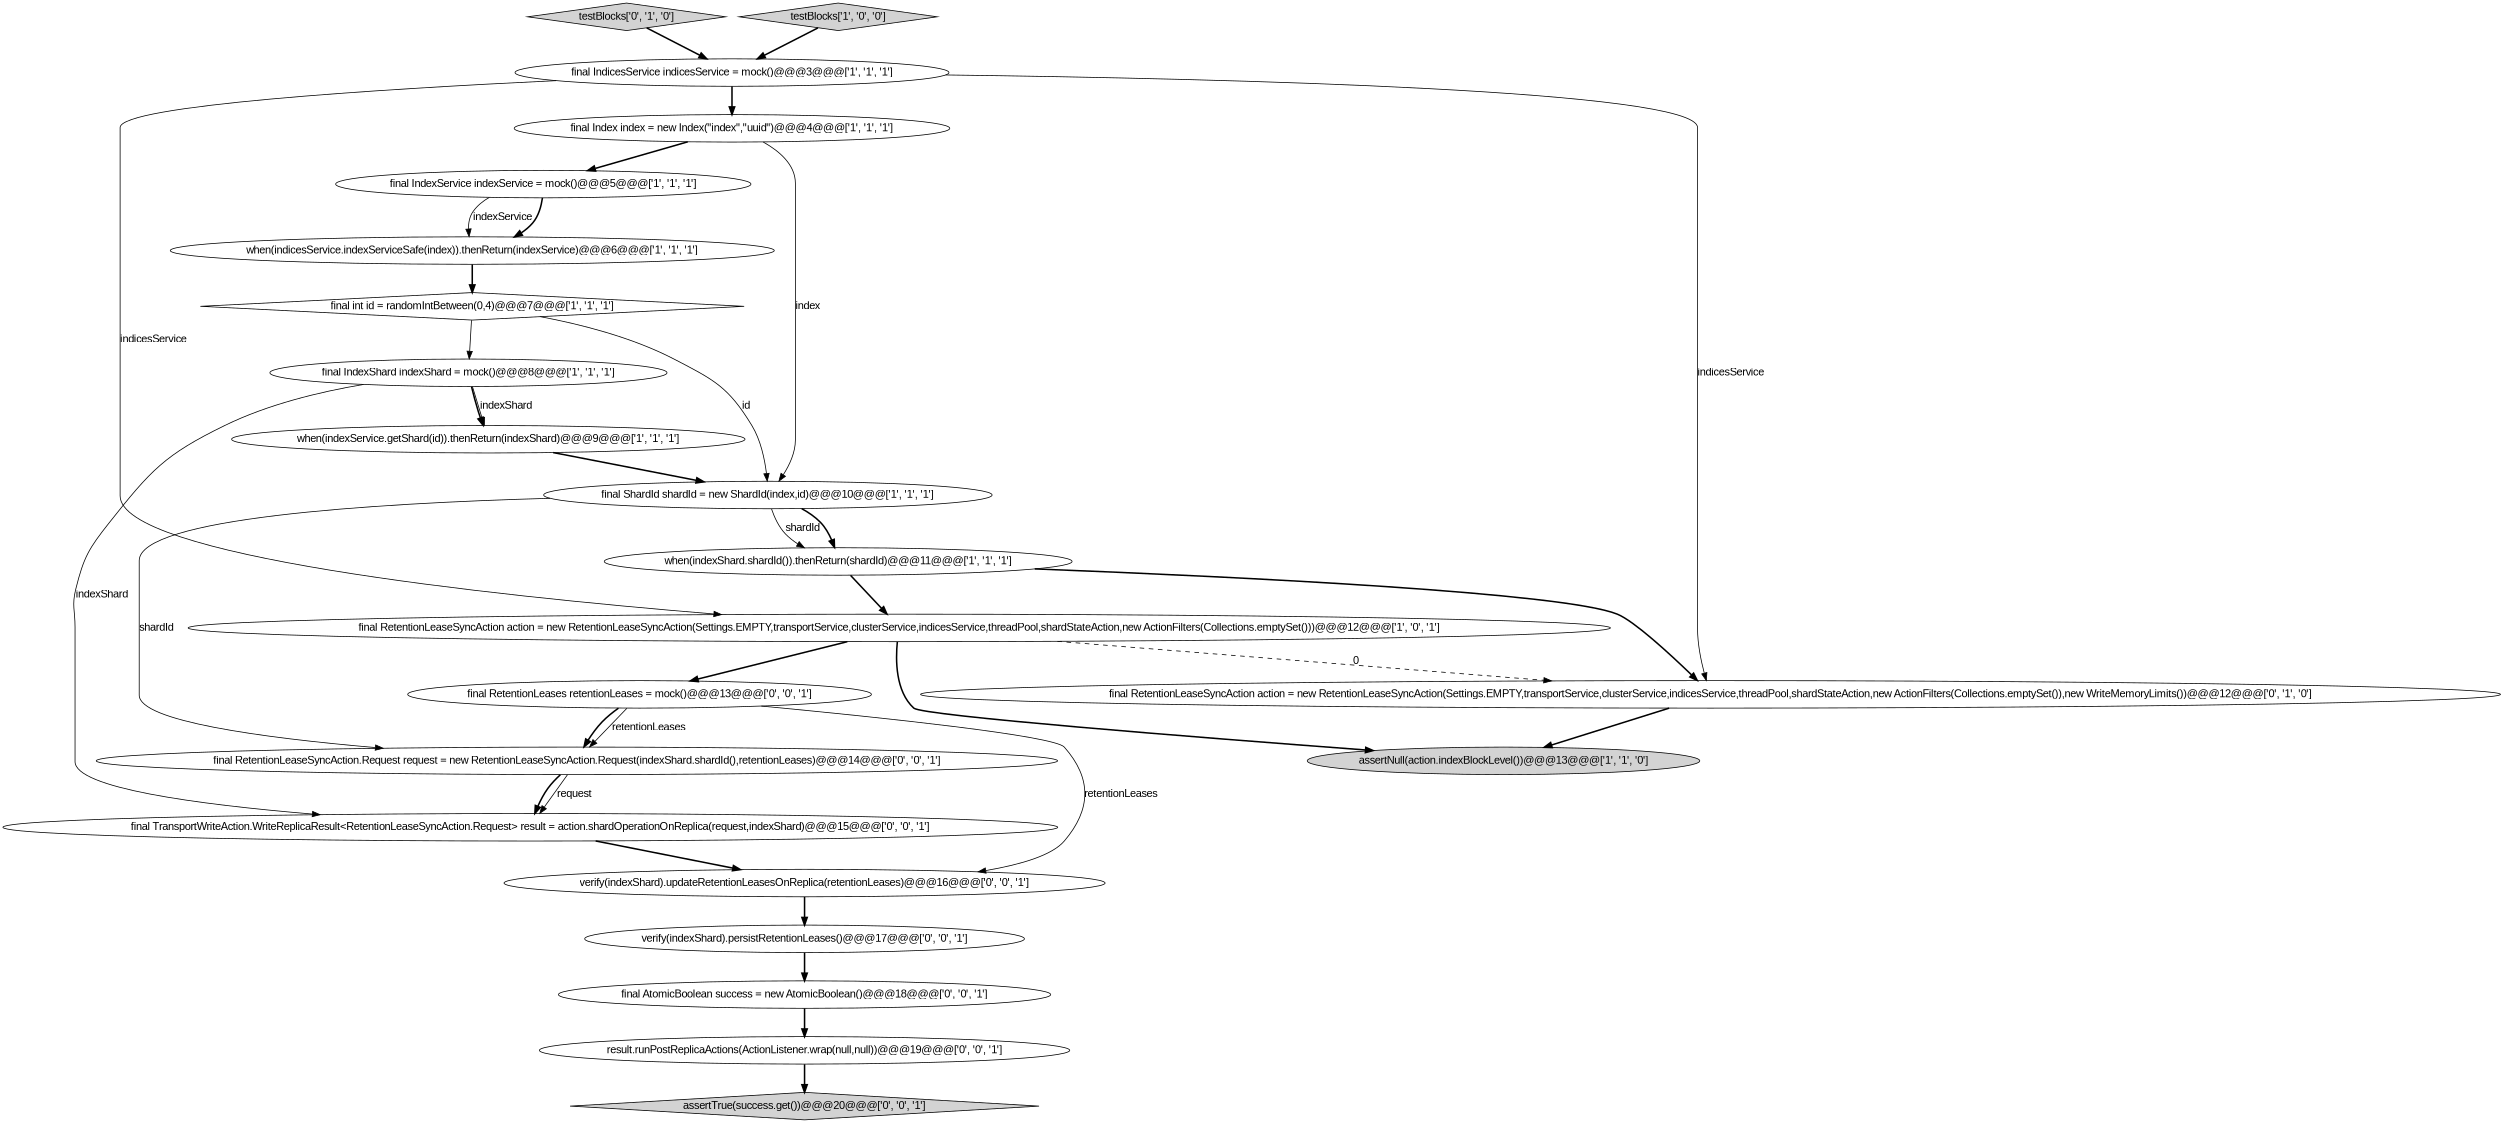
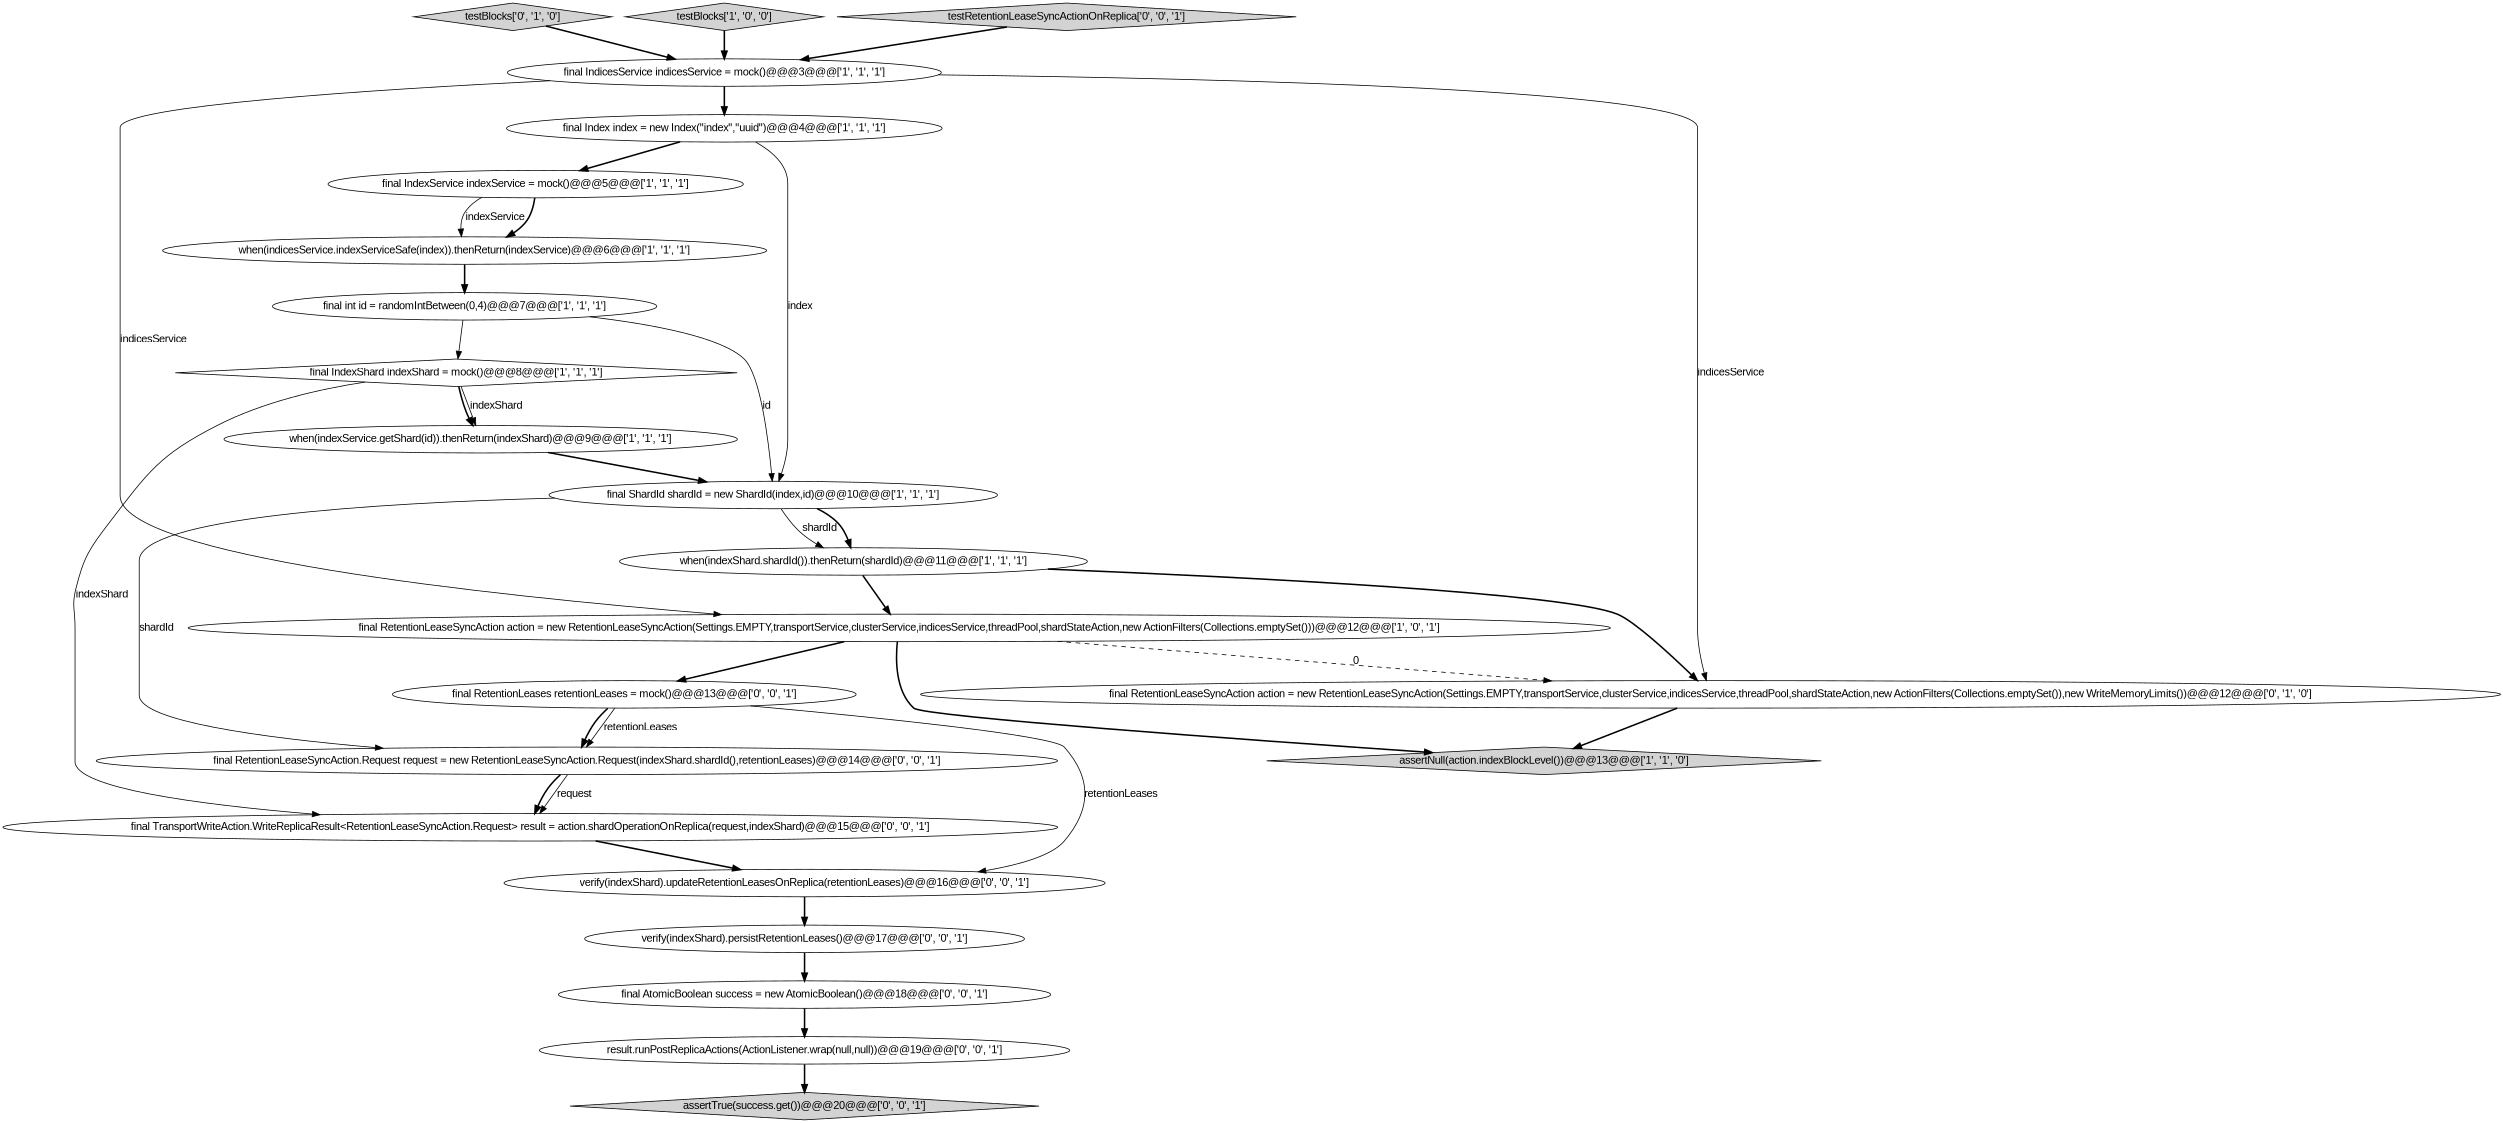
node "testRetentionLeaseSyncActionOnReplica['0', '0', '1']": added
node "final int id = randomIntBetween(0,4)@@@7@@@['1', '1', '1']": shape diamond -> ellipse
node "final IndexShard indexShard = mock()@@@8@@@['1', '1', '1']": shape ellipse -> diamond
node "assertNull(action.indexBlockLevel())@@@13@@@['1', '1', '0']": shape ellipse -> diamond
